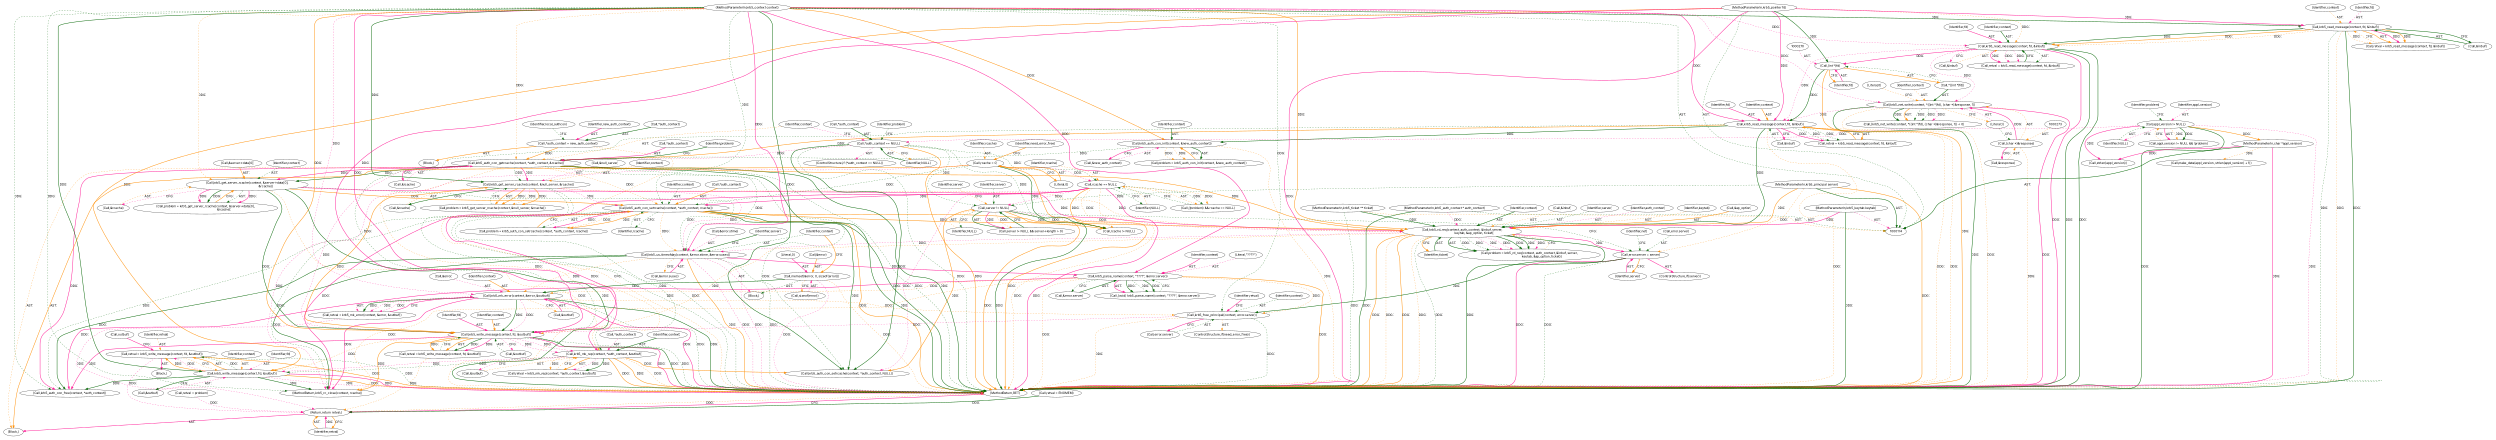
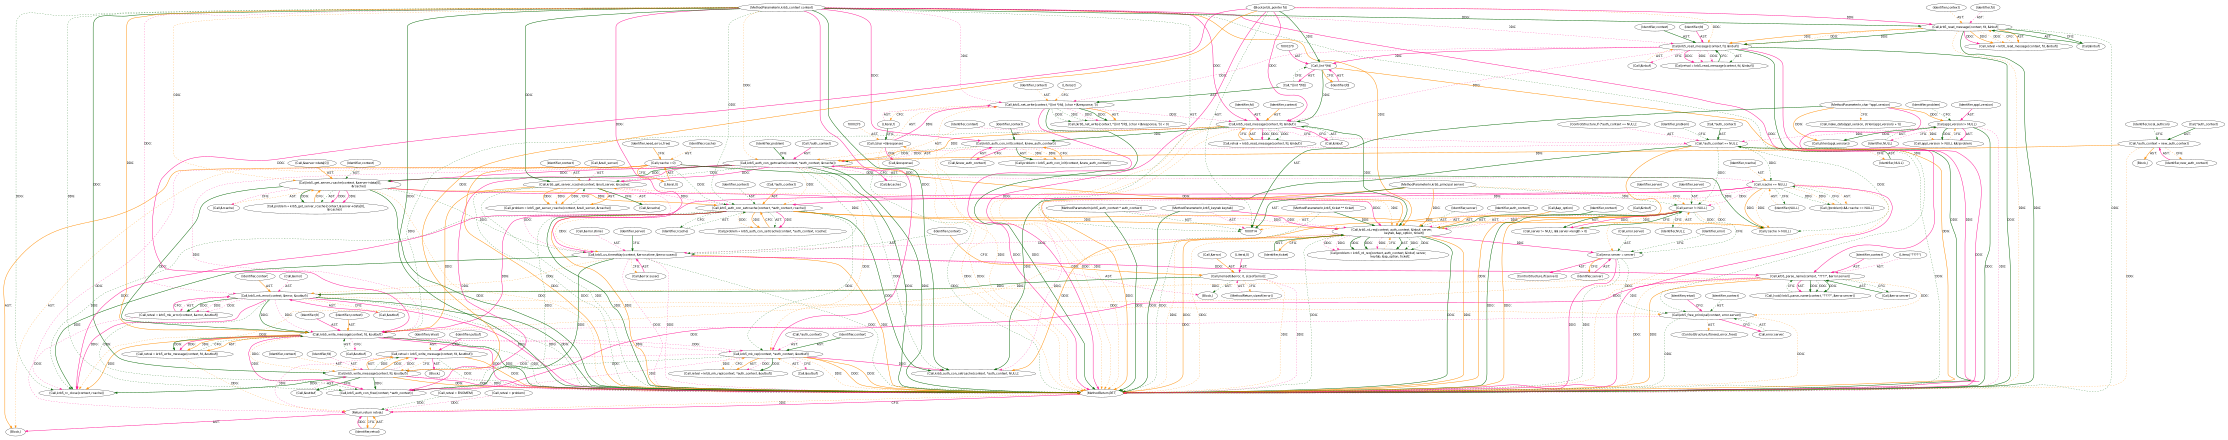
node "(MethodParameterIn,krb5_pointer fd)": label "(MethodParameterIn,krb5_pointer fd)" -> "(Block,krb5_pointer fd)"
edge "(MethodParameterIn,krb5_context context)" -> "(Call,krb5_auth_con_init(context, &new_auth_context))": color darkorange -> deeppink
edge "1000270" -> "(Call,(int *)fd)": style dashed -> bold
edge "(Call,(int *)fd)" -> "(Call,*((int *)fd))": color darkorange -> deeppink
edge "(Identifier,appl_version)" -> "(Call,appl_version != NULL)": style dashed -> bold
edge "(Call,appl_version != NULL)" -> "(MethodParameterIn,char *appl_version)": reversed
edge "(Call,appl_version != NULL)" -> "(Call,strlen(appl_version))": color deeppink -> darkgreen
edge "(Literal,1)" -> "(Call,(char *)&response)": style dashed -> bold
edge "(MethodParameterIn,char *appl_version)" -> "(Call,strlen(appl_version))": color deeppink -> darkorange
edge "(Call,*auth_context == NULL)" -> "(ControlStructure,if (*auth_context == NULL))": reversed
edge "(Call,*auth_context = new_auth_context)" -> "(Identifier,new_auth_context)": added, label "CFG:"
edge "(Call,&new_auth_context)" -> "(Call,krb5_auth_con_init(context, &new_auth_context))": style dashed -> bold
edge "(MethodParameterIn,char *appl_version)" -> "(Call,make_data(appl_version, strlen(appl_version) + 1))": label "DDG: " -> "CFG: "
node "(Identifier,keytab)": removed
node "(Identifier,net)": label "(Identifier,net)" -> "(Identifier,error)"
edge "(Call,*auth_context = new_auth_context)" -> "(MethodReturn,RET)": label "CFG: " -> "DDG: "
edge "(Call,error.server = server)" -> "(Call,krb5_free_principal(context, error.server))": style bold -> dashed
edge "(MethodParameterIn,krb5_context context)" -> "(MethodReturn,RET)": added, label "DDG:"
node "(Call,sizeof(error))": label "(Call,sizeof(error))" -> "(MethodReturn,sizeof(error))"
node "(Call,outbuf)": label "(Call,outbuf)" -> "(Identifier,outbuf)"
edge "(Call,krb5_mk_rep(context, *auth_context, &outbuf))" -> "(Call,krb5_auth_con_setrcache(context, *auth_context, NULL))": color darkorange -> deeppink
edge "(Call,krb5_mk_error(context, &error, &outbuf))" -> "(Call,krb5_auth_con_free(context, *auth_context))": added, label "DDG:"
edge "(Call,krb5_mk_rep(context, *auth_context, &outbuf))" -> "(Call,krb5_auth_con_free(context, *auth_context))": added, label "DDG:"
node "(MethodReturn,krb5_rc_close(context, rcache))": label "(MethodReturn,krb5_rc_close(context, rcache))" -> "(Call,krb5_rc_close(context, rcache))"
edge "(Call,retval = ENOMEM)" -> "(Return,return retval;)": style bold -> dashed
